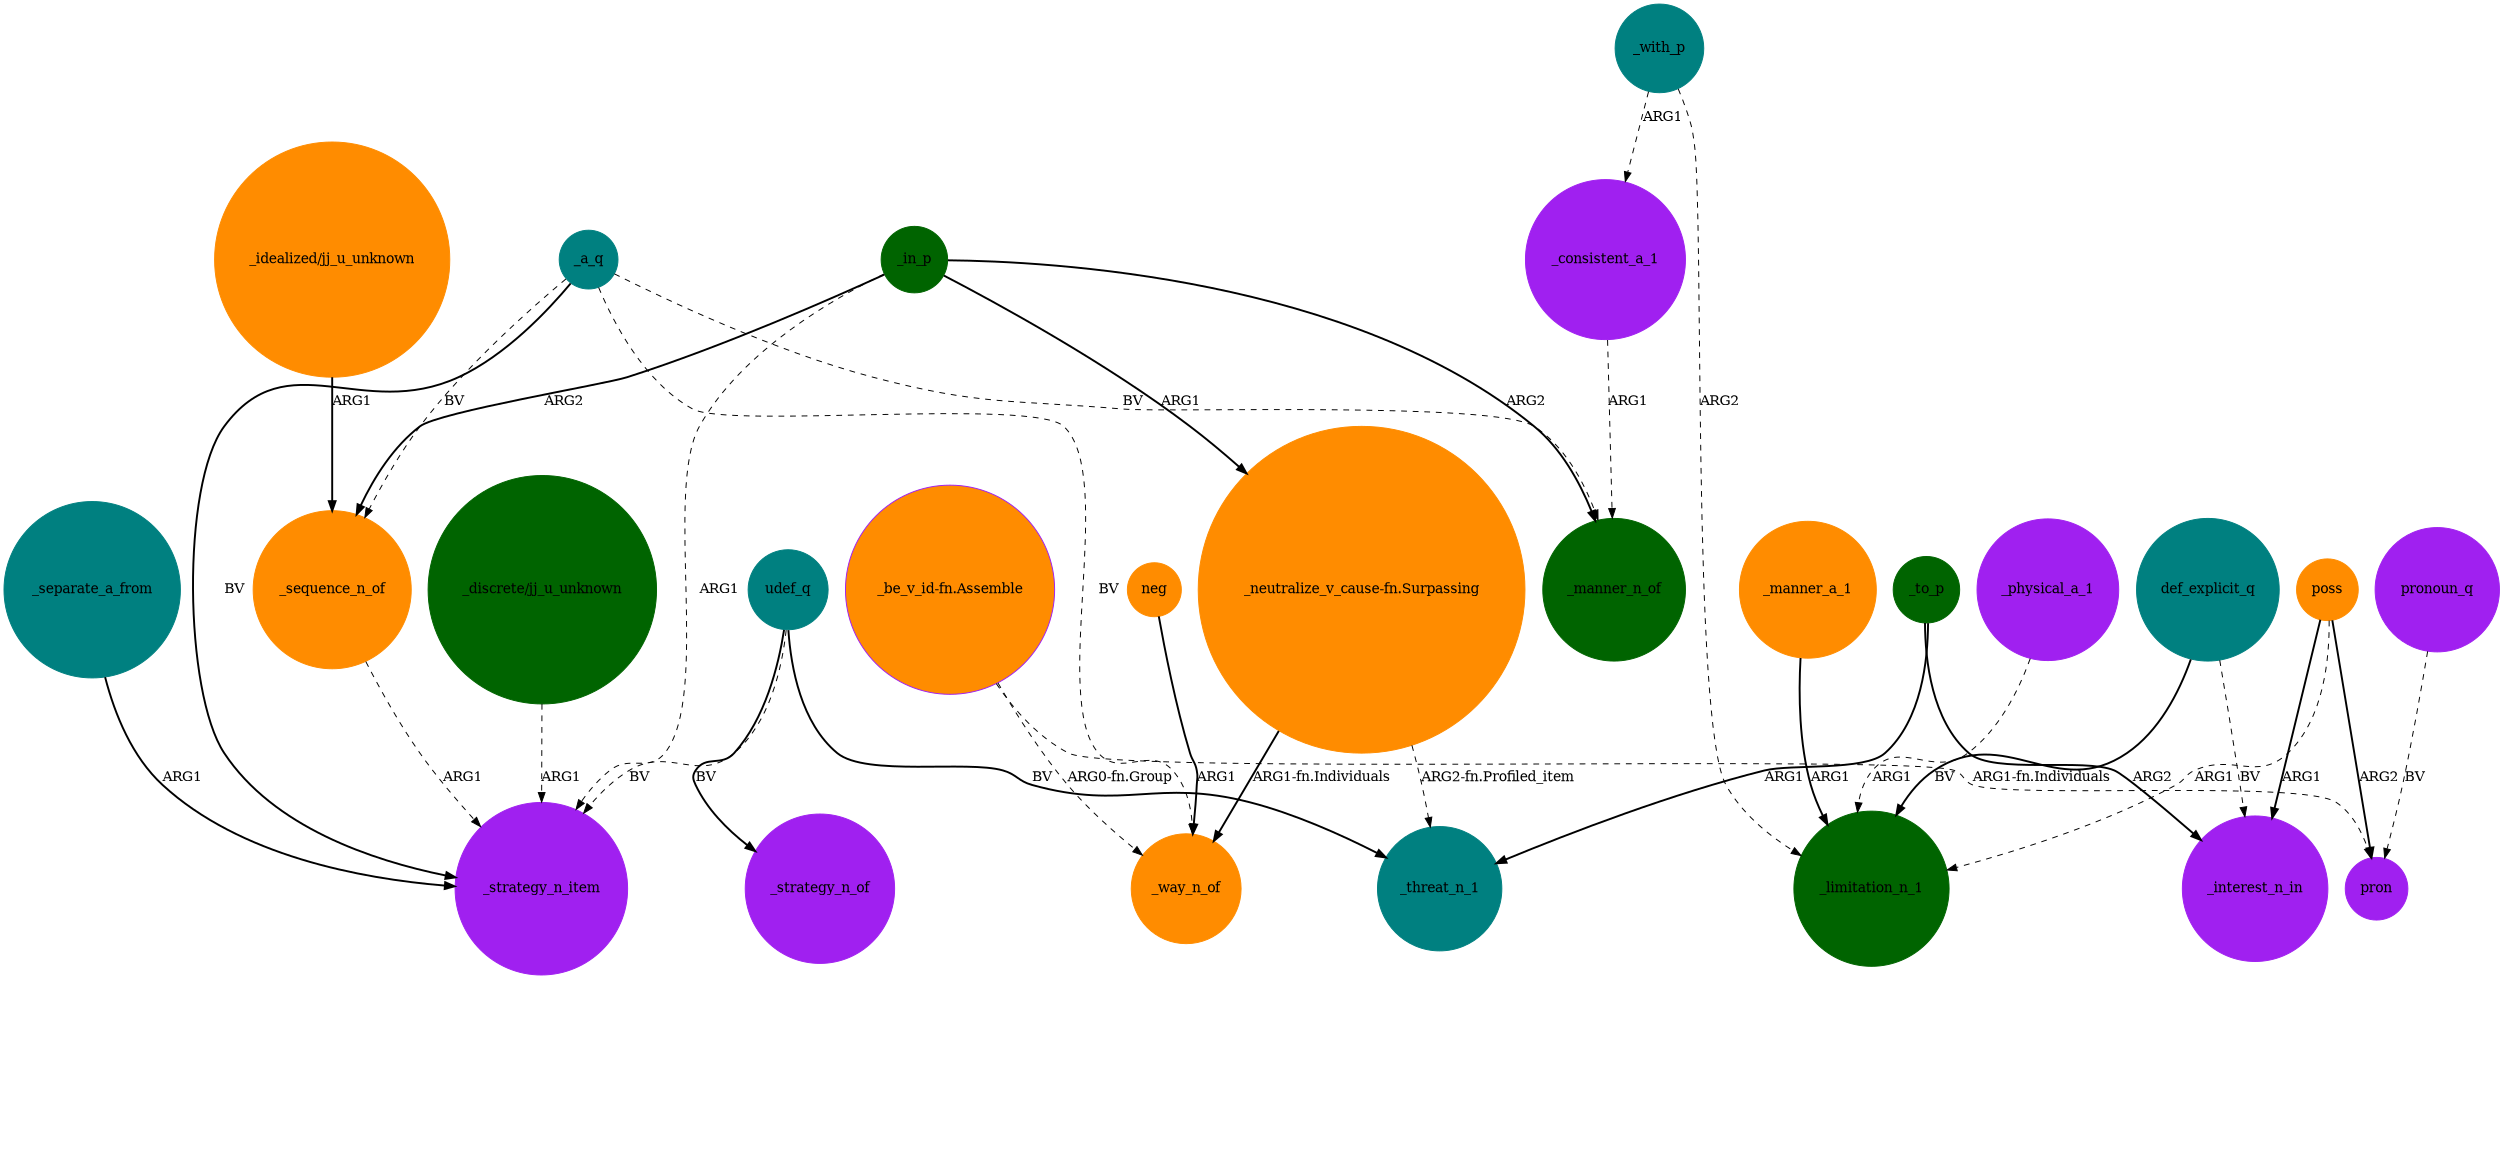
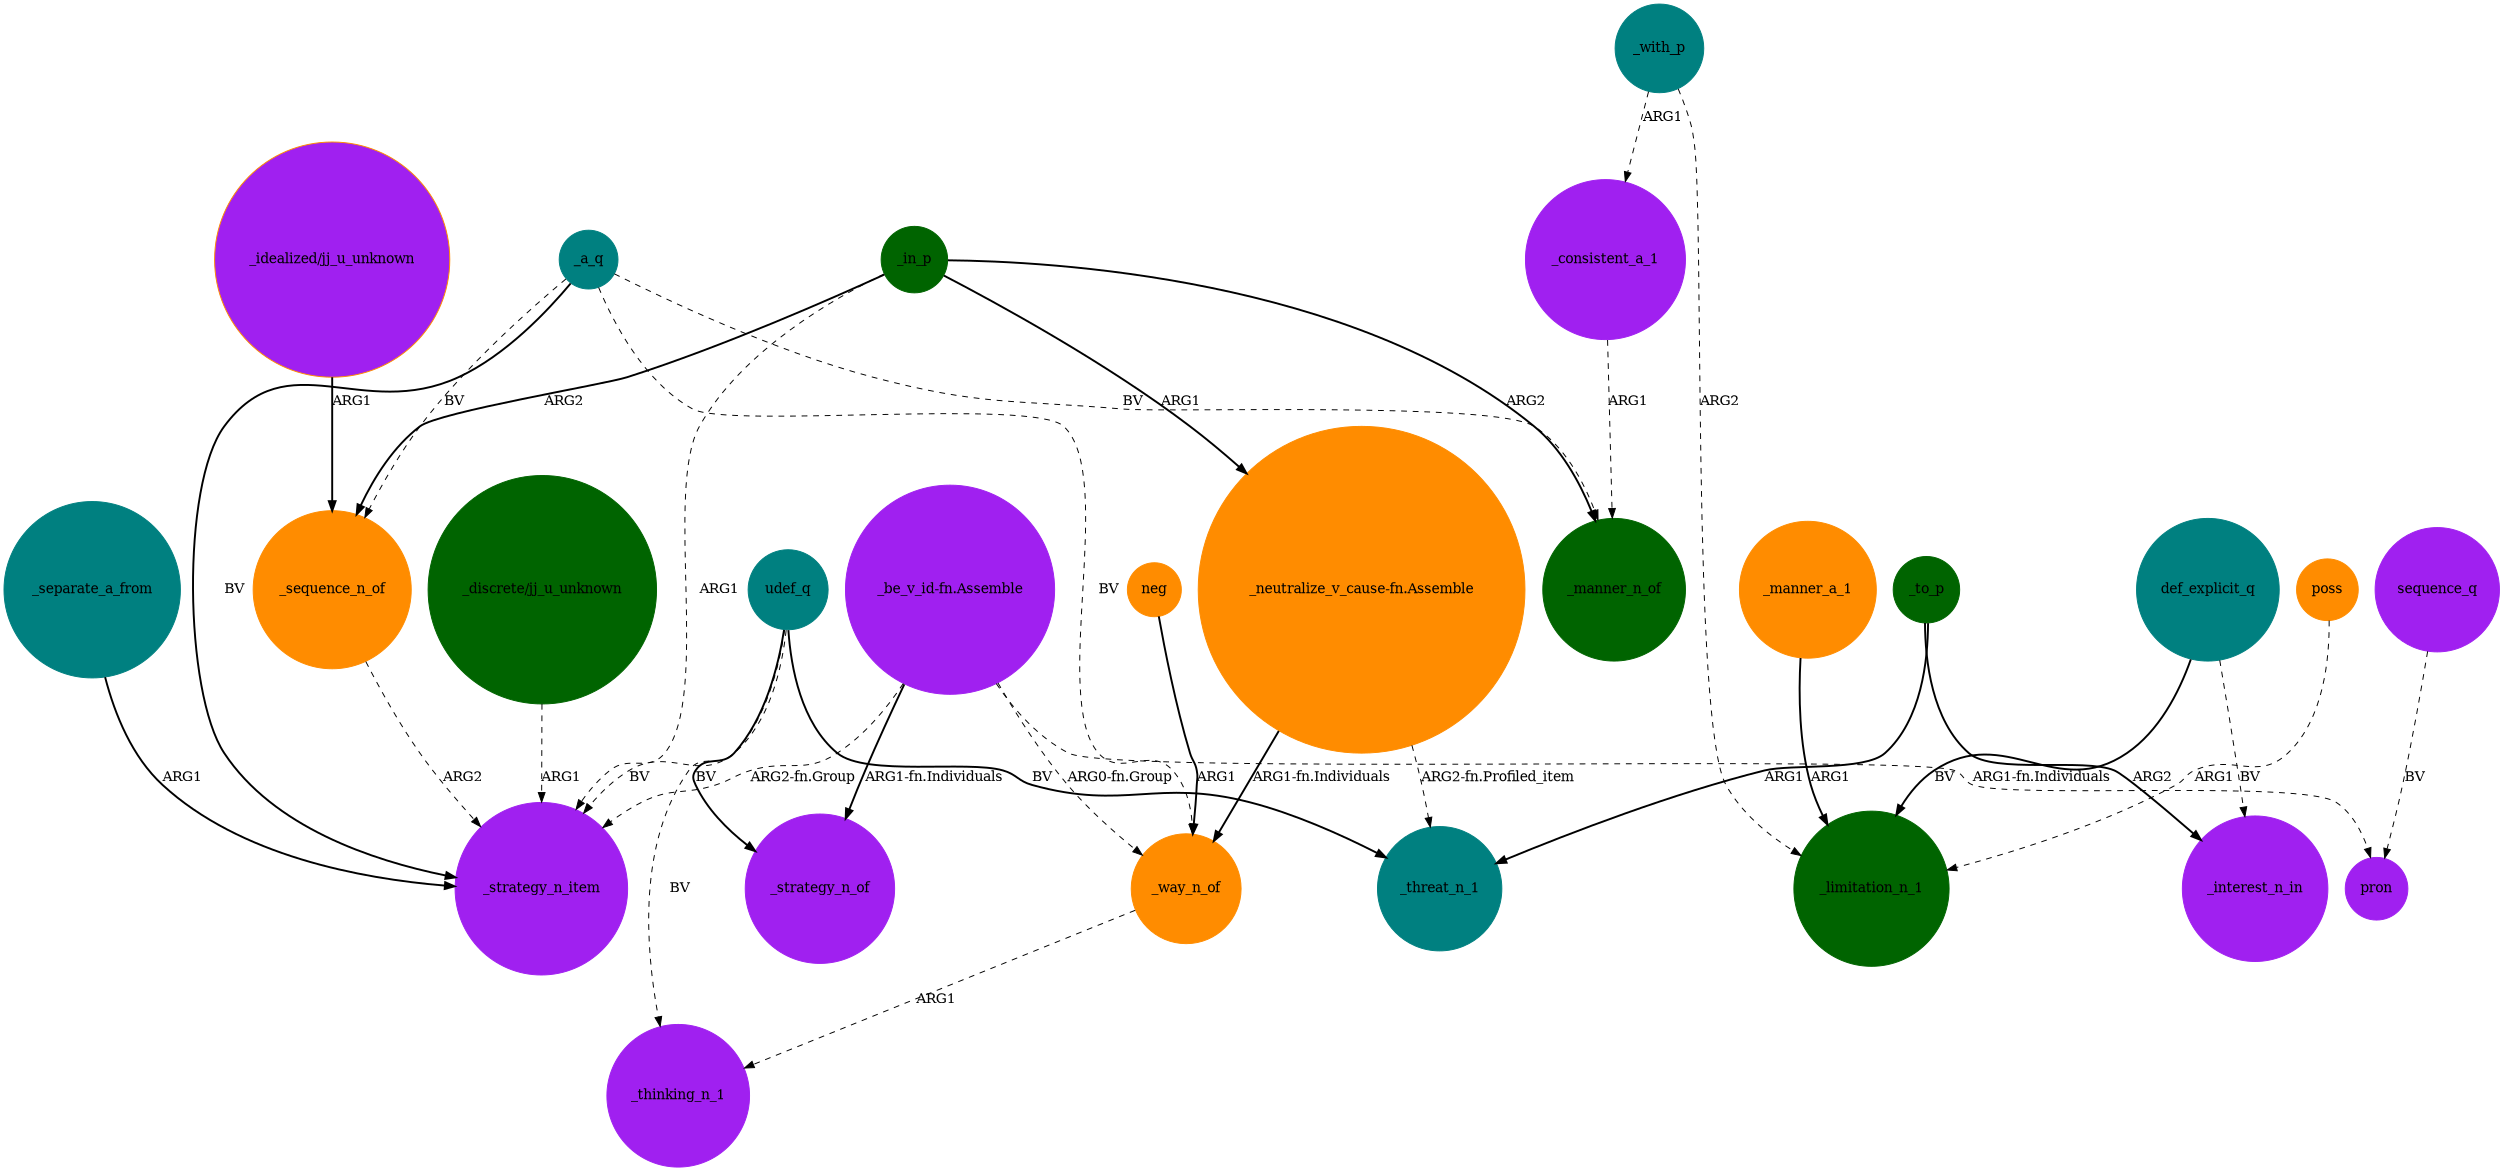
node "_idealized/jj_u_unknown": fillcolor darkorange -> purple
node "_be_v_id-fn.Assemble": fillcolor darkorange -> purple
node "_neutralize_v_cause-fn.Surpassing": label "_neutralize_v_cause-fn.Surpassing" -> "_neutralize_v_cause-fn.Assemble"
node "_physical_a_1": removed
node "pronoun_q": label "pronoun_q" -> "sequence_q"
edge "poss" -> "_interest_n_in": removed, label "ARG1"
edge "poss" -> "pron": removed, label "ARG2"
edge "_be_v_id-fn.Assemble" -> "_strategy_n_of": added, label "ARG1-fn.Individuals"
edge "_be_v_id-fn.Assemble" -> "_strategy_n_item": added, label "ARG2-fn.Group"
edge "_sequence_n_of" -> "_strategy_n_item": label "ARG1" -> "ARG2"
node "_thinking_n_1": added
